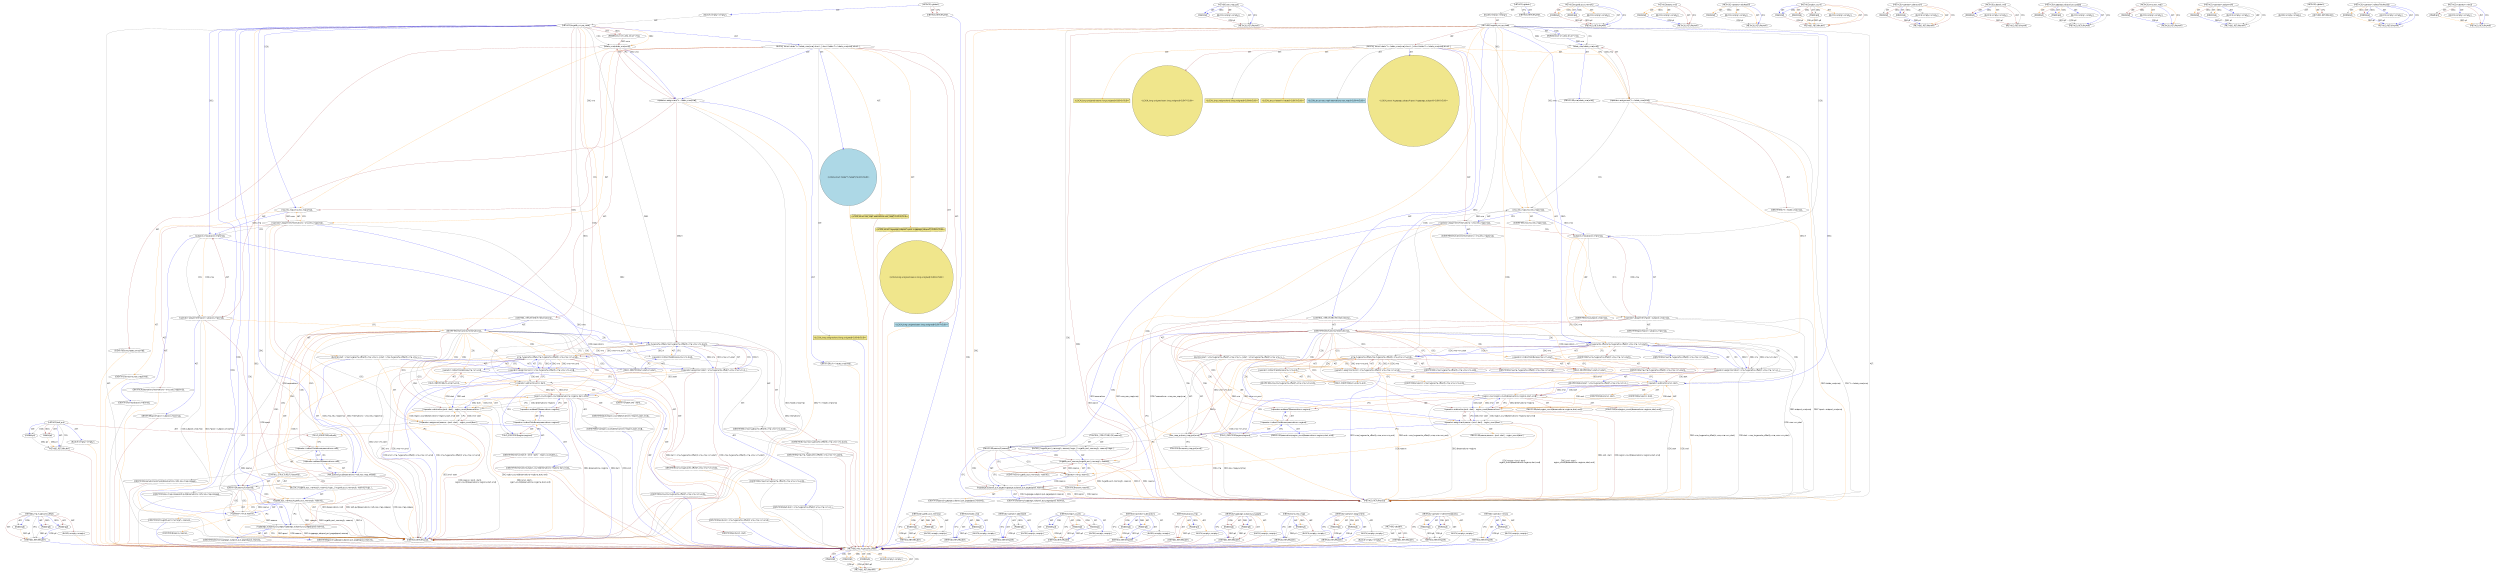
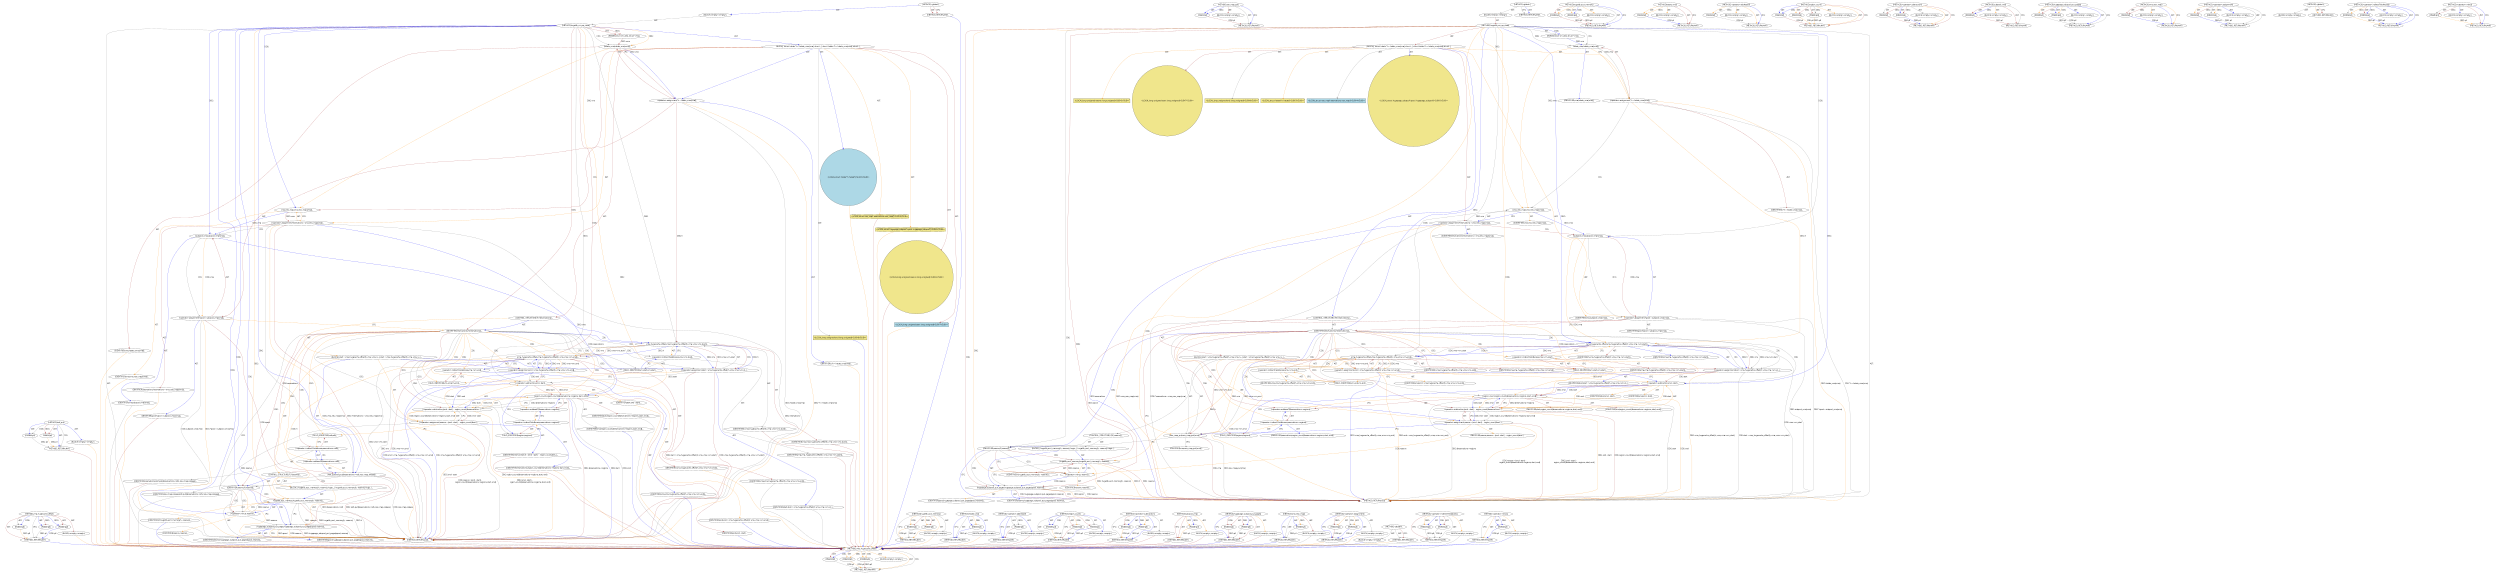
edge "(METHOD,kref_put)" -> "(FIELD_IDENTIFIER,refs,refs)": now "(<operator>.indirectFieldAccess,reservations->refs)" -> "(FIELD_IDENTIFIER,refs,refs)"
